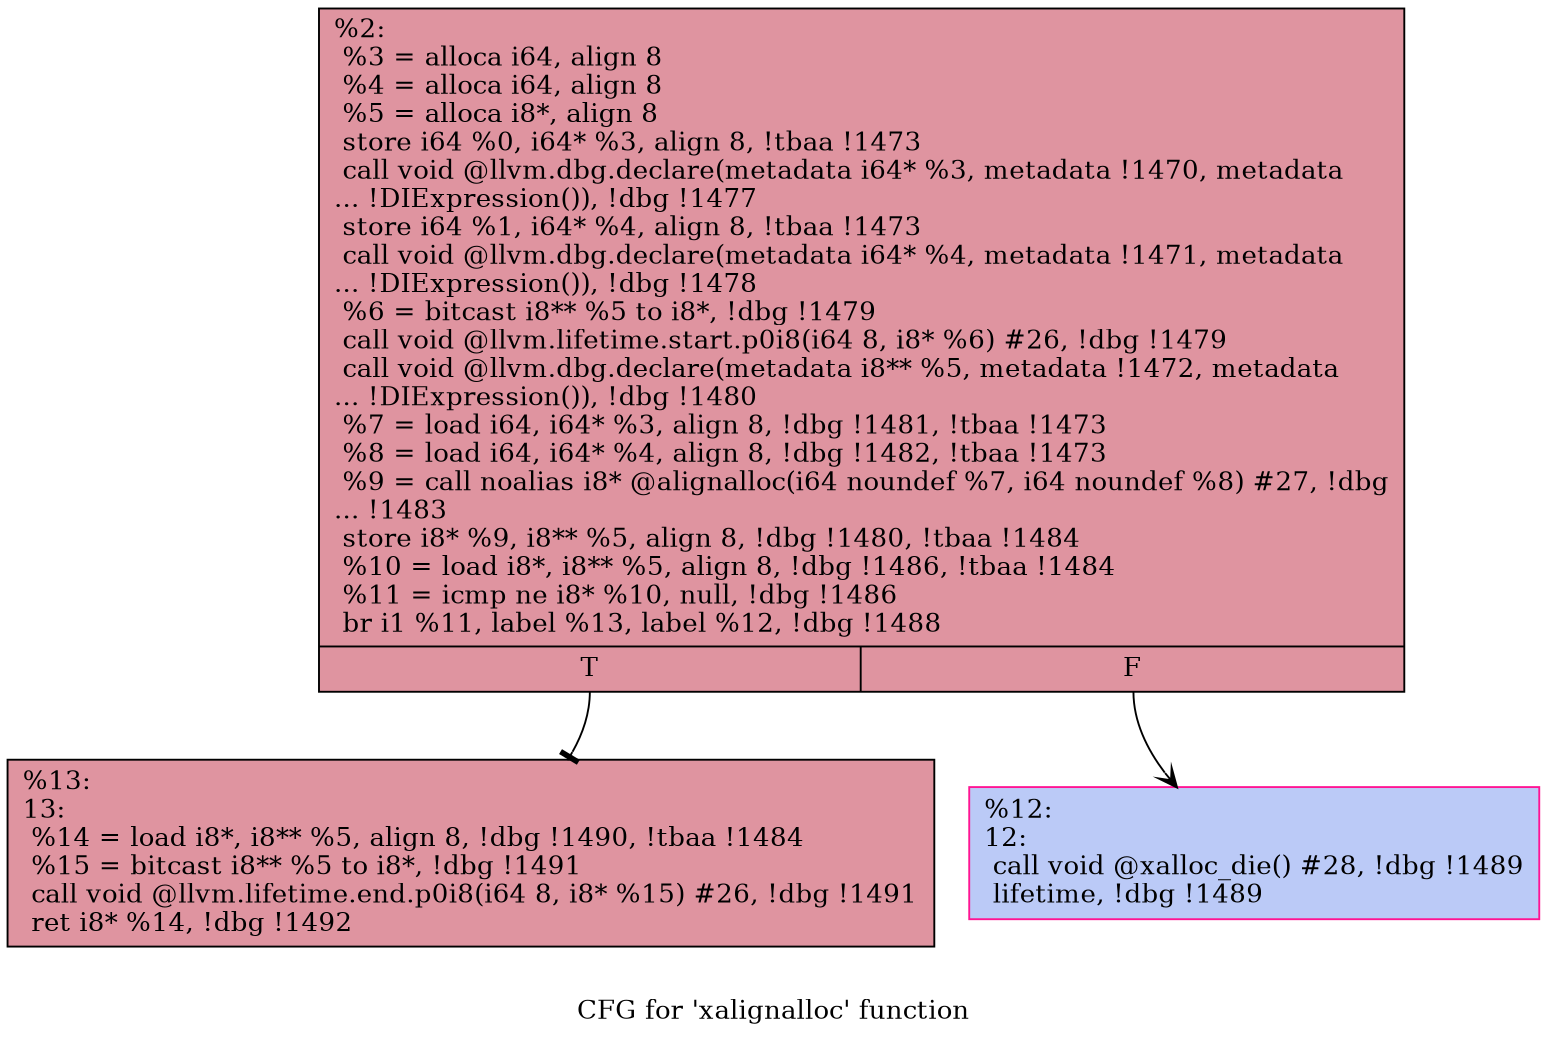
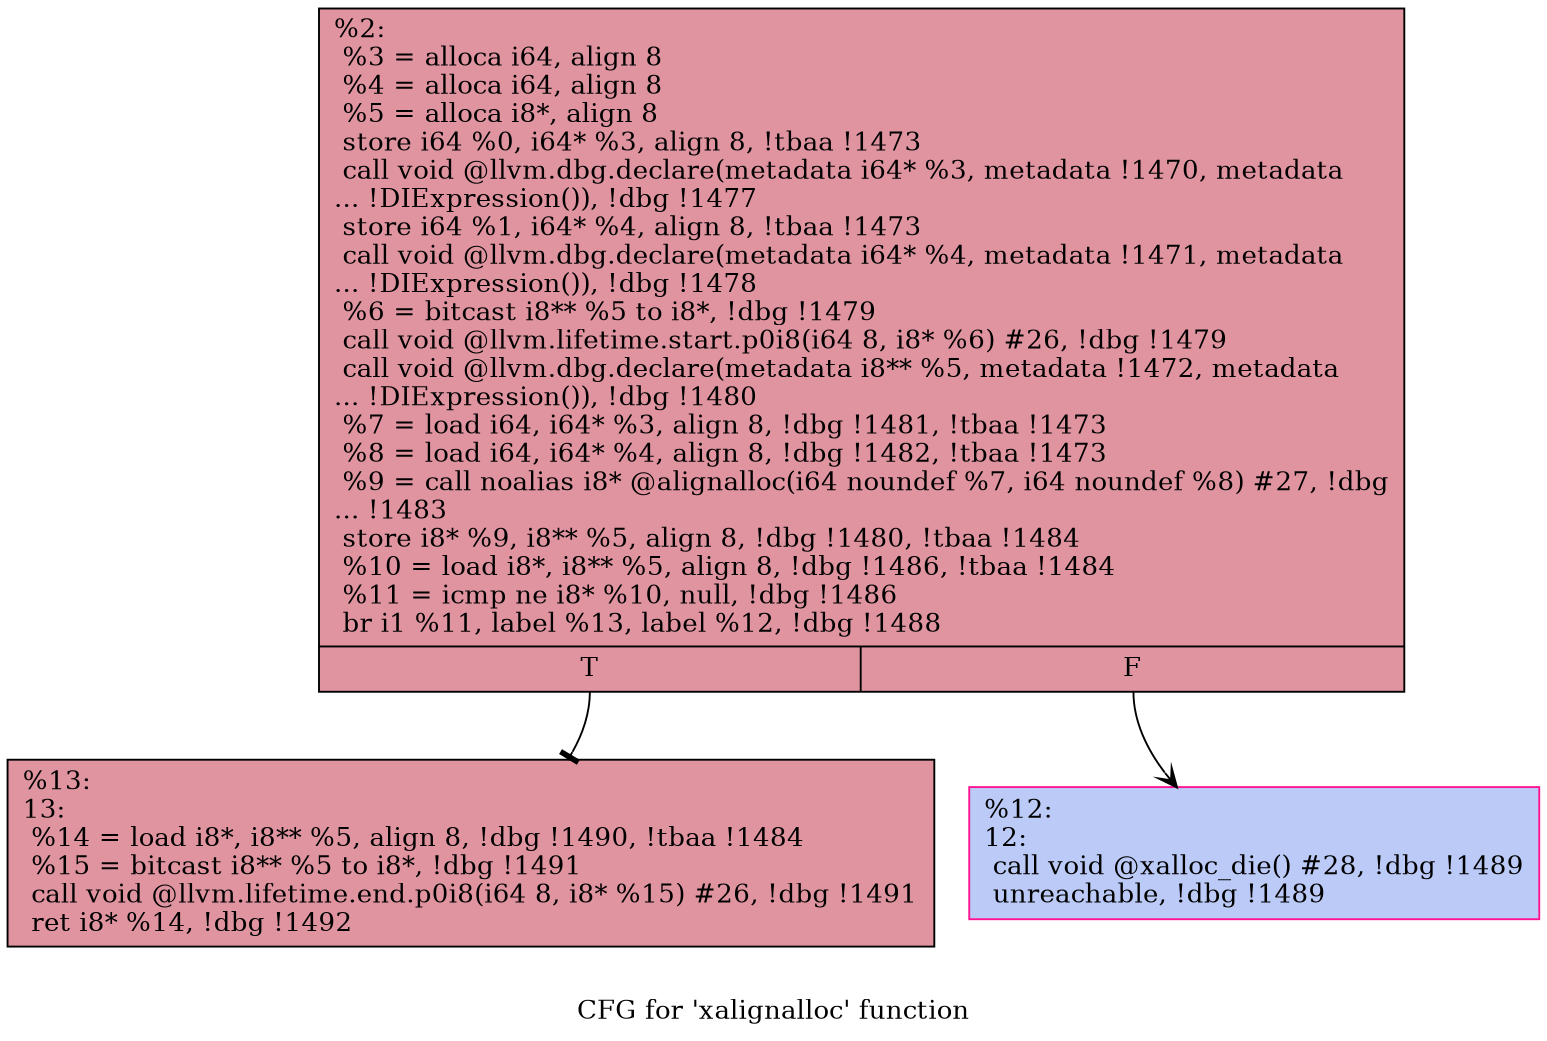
node "%12:": text "lifetime, !dbg !1489" -> "unreachable, !dbg !1489"
